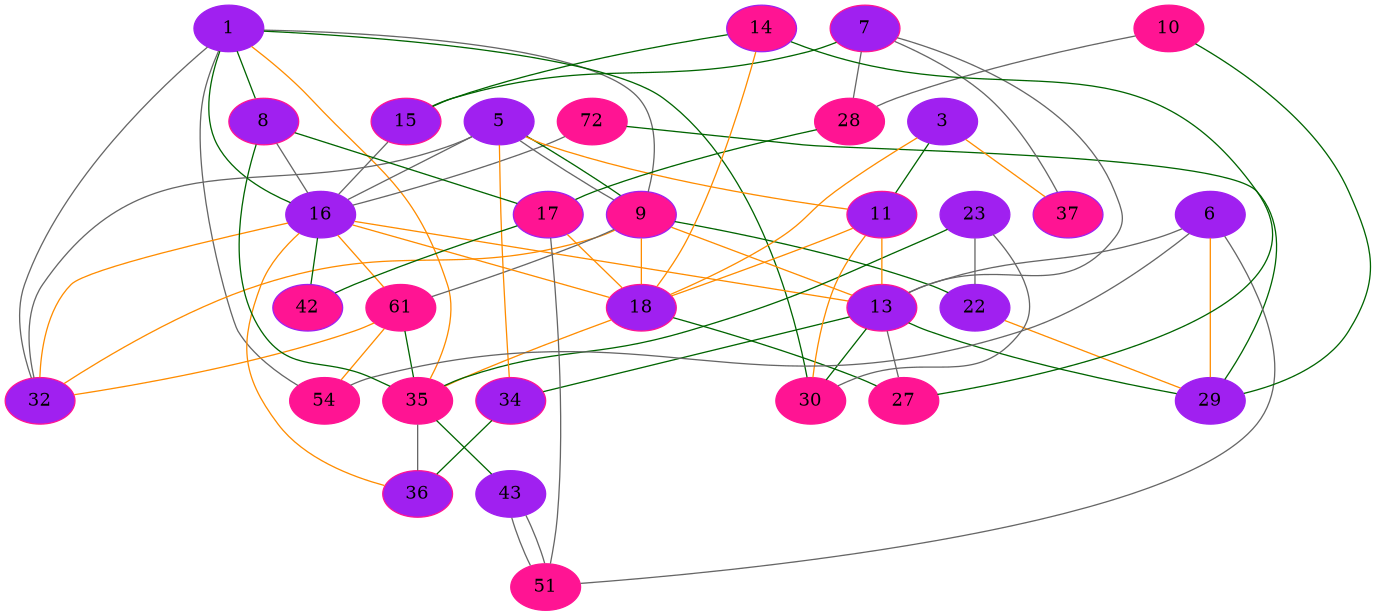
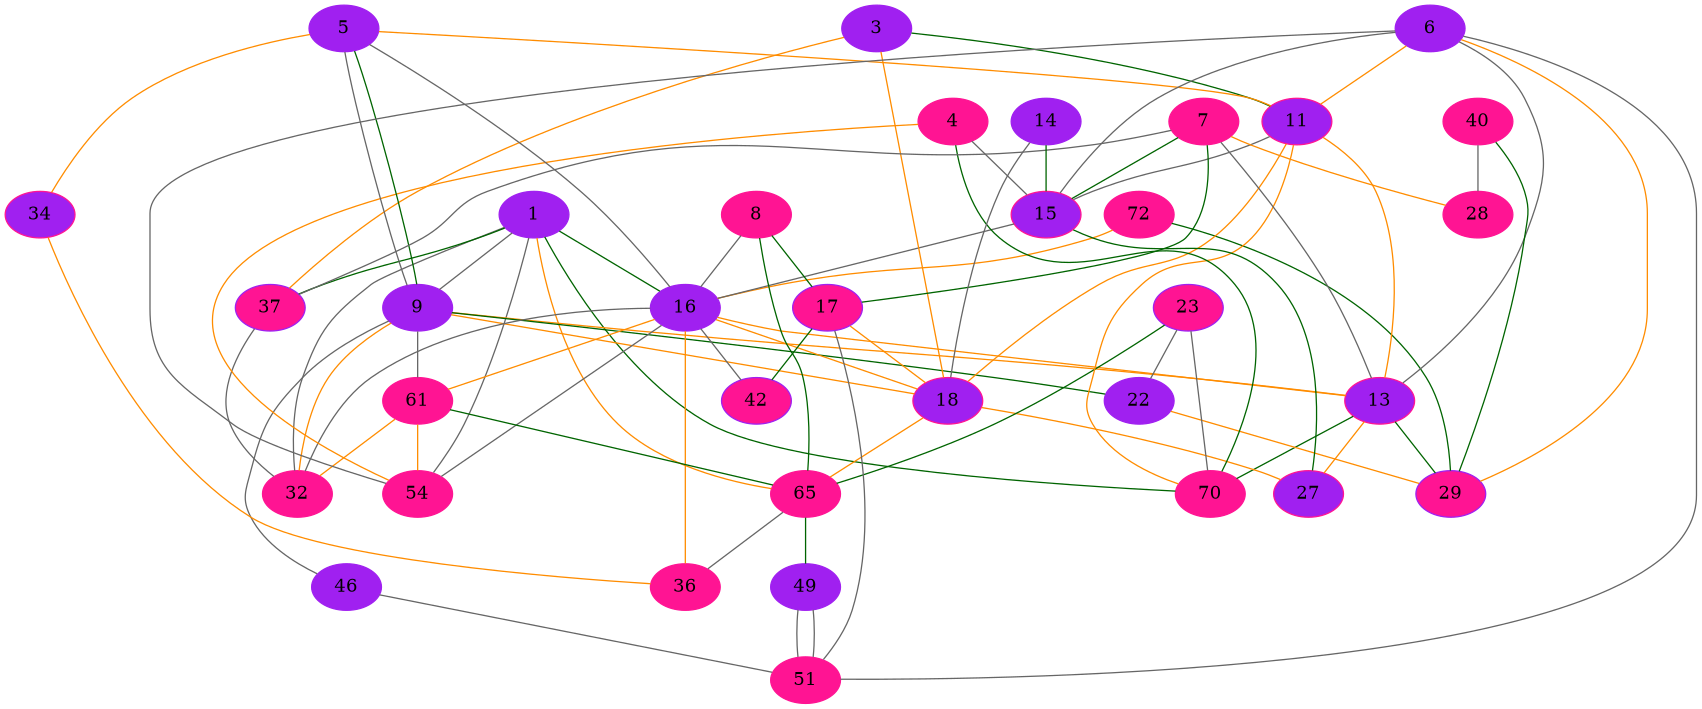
node "14": fillcolor deeppink -> purple
node "7": fillcolor purple -> deeppink
node "10": label "10" -> "40"
edge "6" -- "15": added
edge "1" -- "8": now "1" -- "37"
edge "7" -- "28": color gray40 -> darkorange
edge "6" -- "11": added
node "8": fillcolor purple -> deeppink
node "4": added
edge "28" -- "17": now "7" -- "17"
edge "14" -- "27": now "15" -- "27"
edge "11" -- "15": added
edge "14" -- "18": color darkorange -> gray40
edge "72" -- "16": color gray40 -> darkorange
edge "5" -- "32": now "37" -- "32"
node "9": fillcolor deeppink -> purple
node "23": fillcolor purple -> deeppink
edge "16" -- "42": color darkgreen -> gray40
edge "16" -- "32": color darkorange -> gray40
edge "18" -- "27": color darkgreen -> darkorange
edge "13" -- "27": color gray40 -> darkorange
edge "13" -- "34": removed
node "32": fillcolor purple -> deeppink
node "35": label "35" -> "65"
edge "16" -- "54": added
node "30": label "30" -> "70"
node "27": fillcolor deeppink -> purple
node "29": fillcolor purple -> deeppink
edge "34" -- "36": color darkgreen -> darkorange
node "36": fillcolor purple -> deeppink
node "43": label "43" -> "49"
node "46": added
